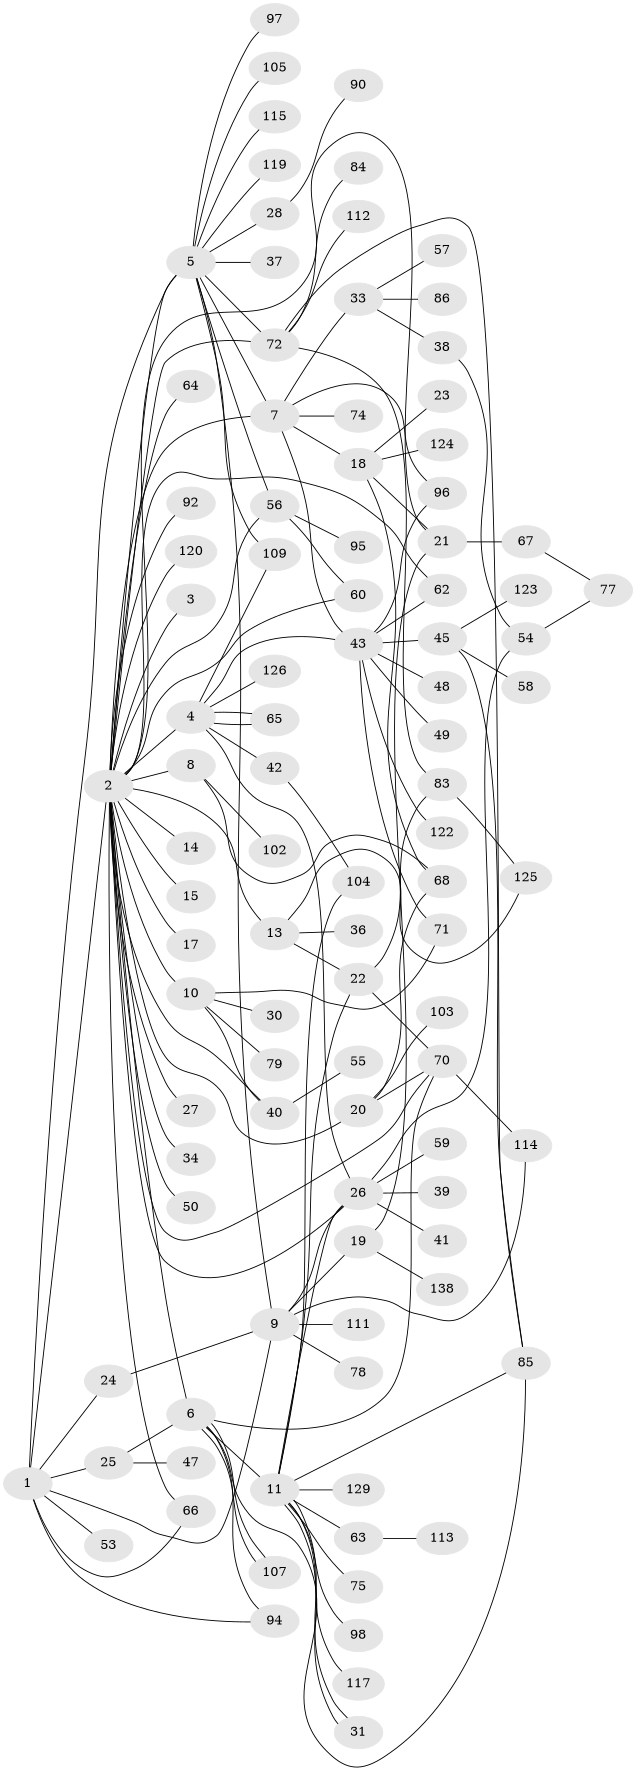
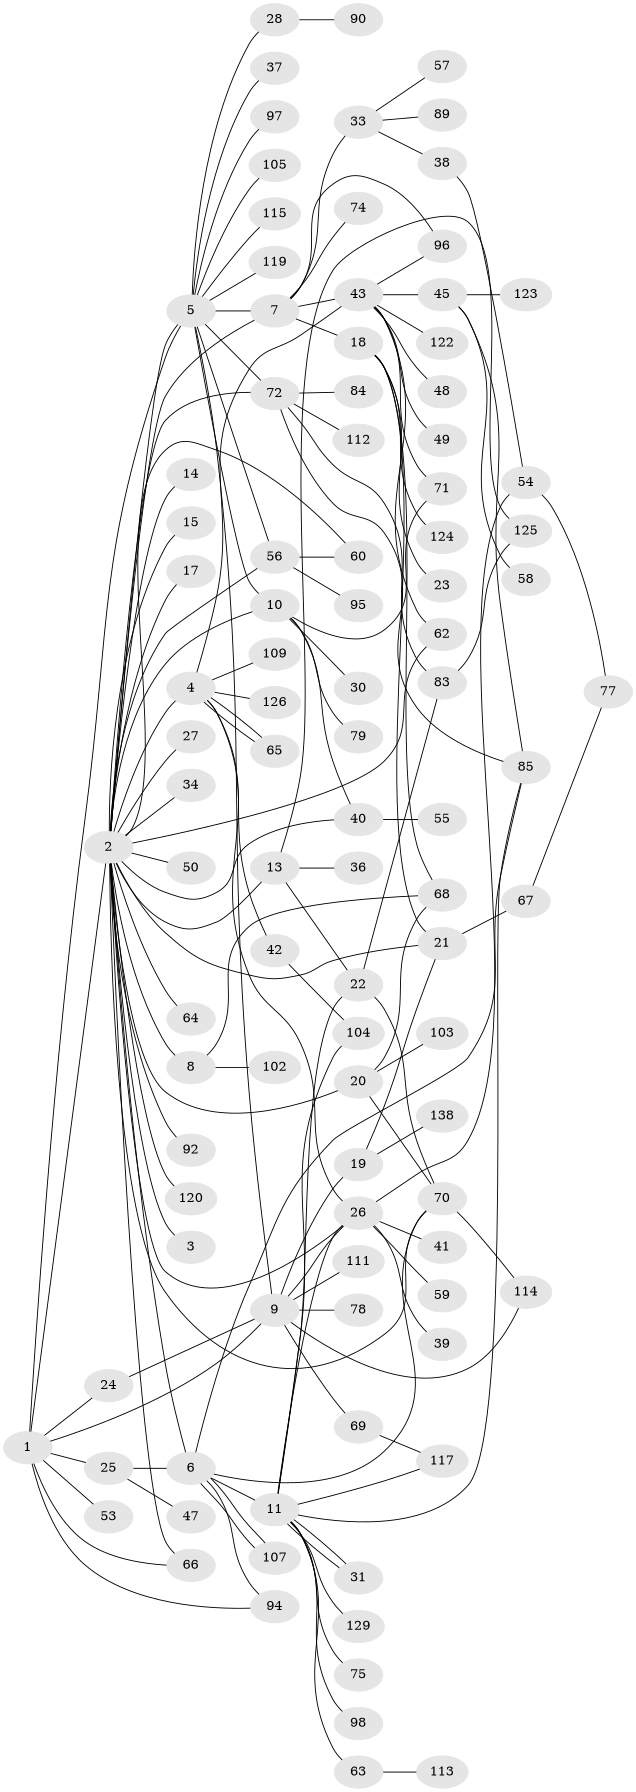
node "86": label "86" -> "89"
edge "5" -- "109": now "5" -- "10"
node "69": added
